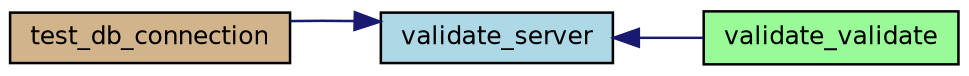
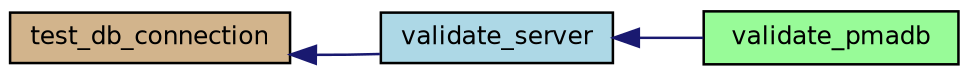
edge "test_db_connection" -> "validate_server": reversed
node "validate_validate": label "validate_validate" -> "validate_pmadb"
